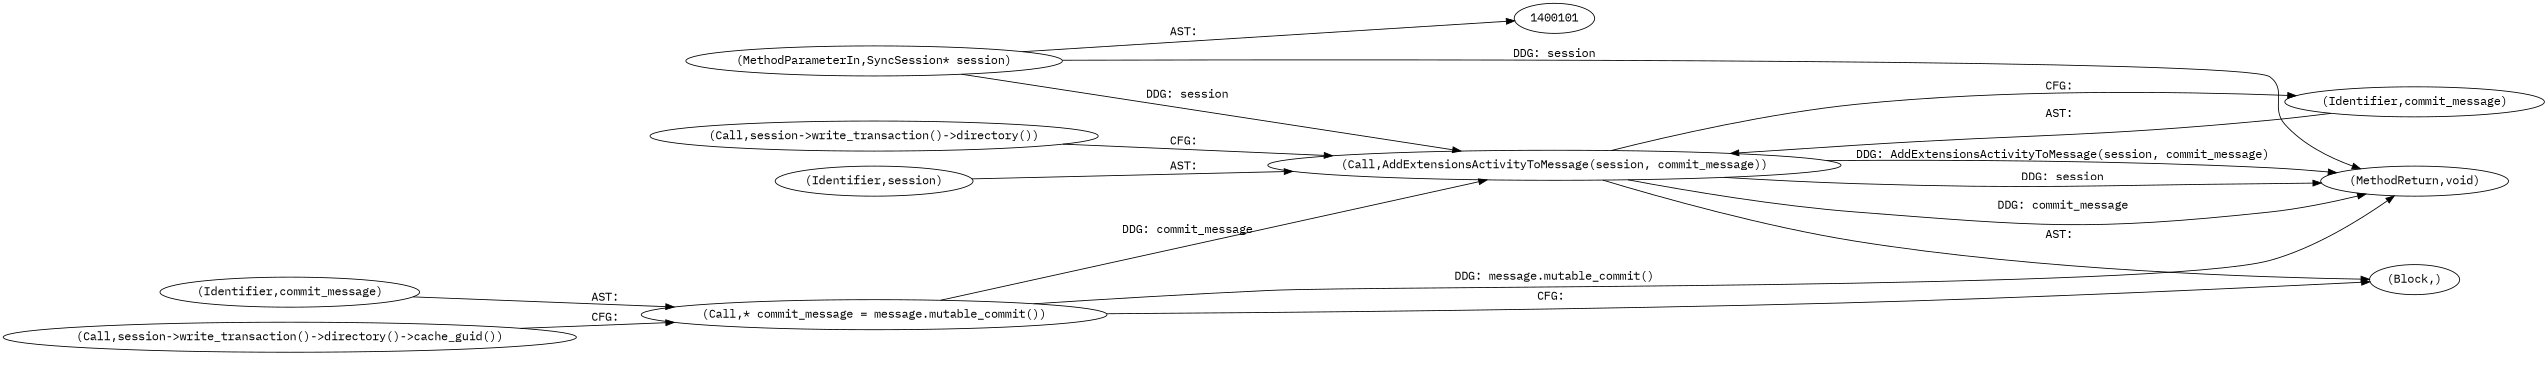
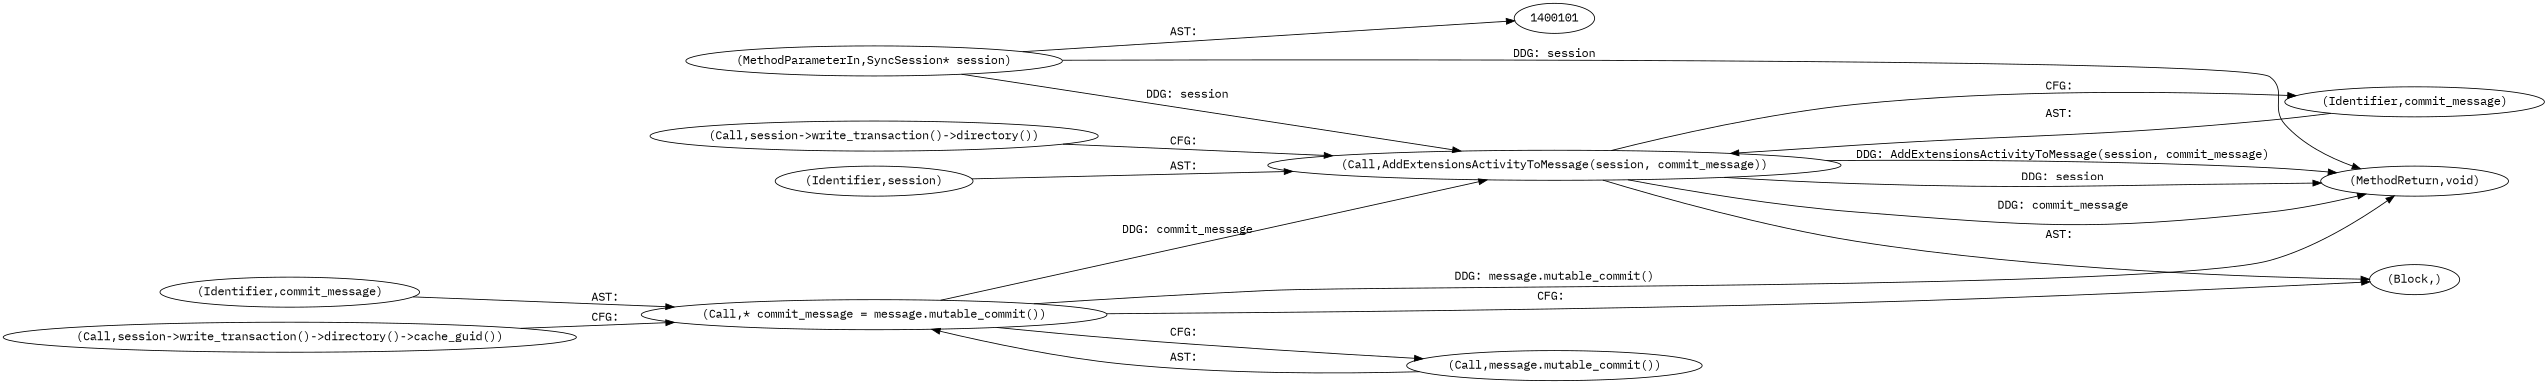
node "(Call,message.mutable_commit())": added
